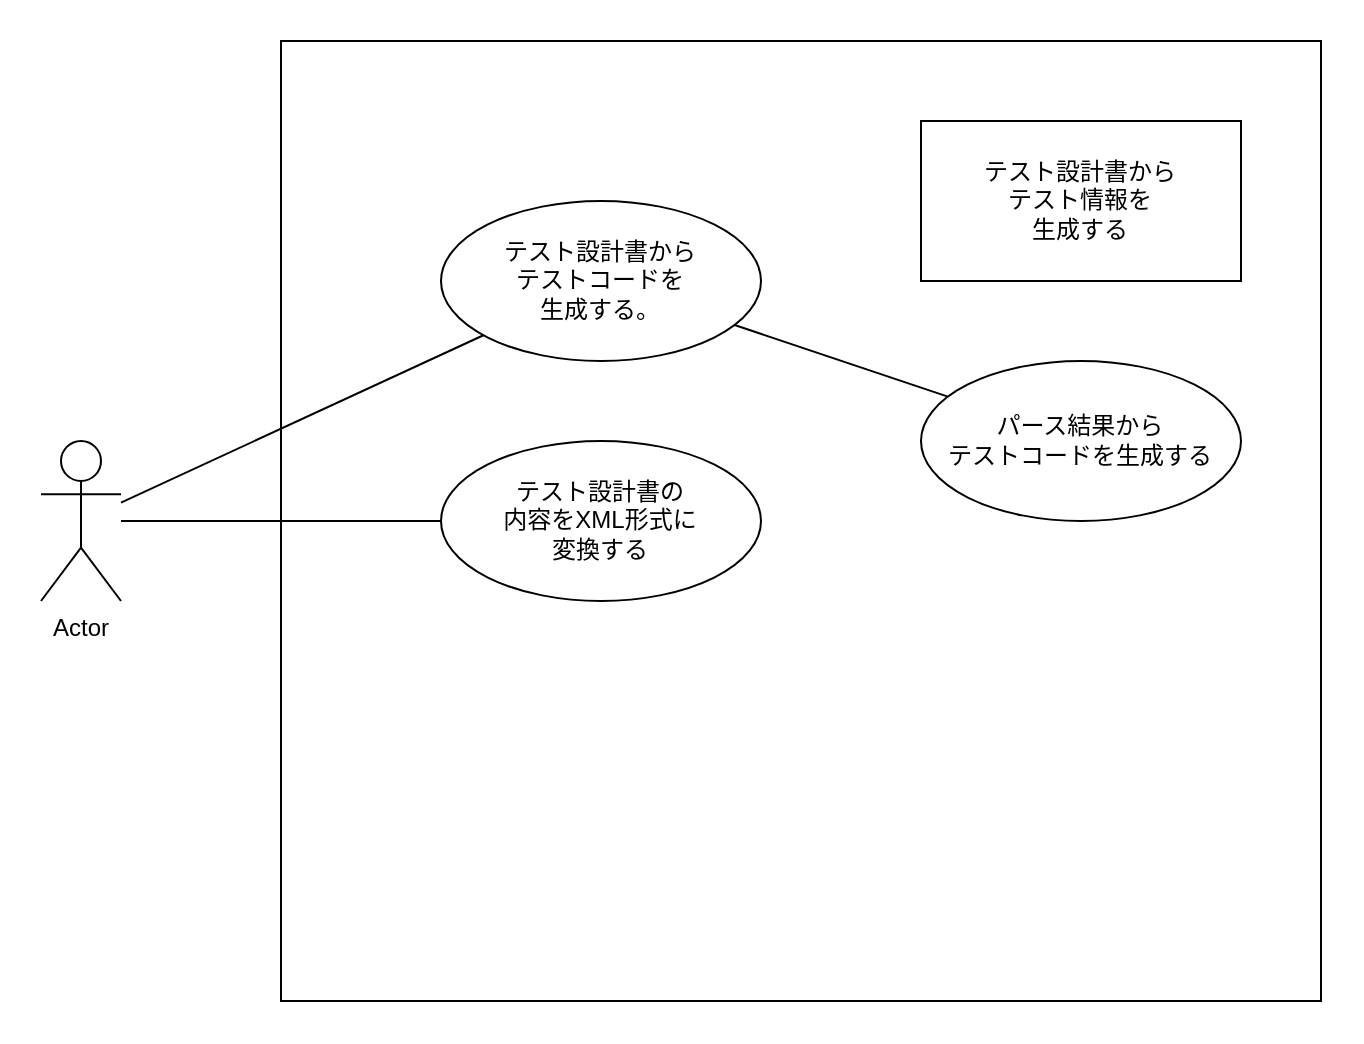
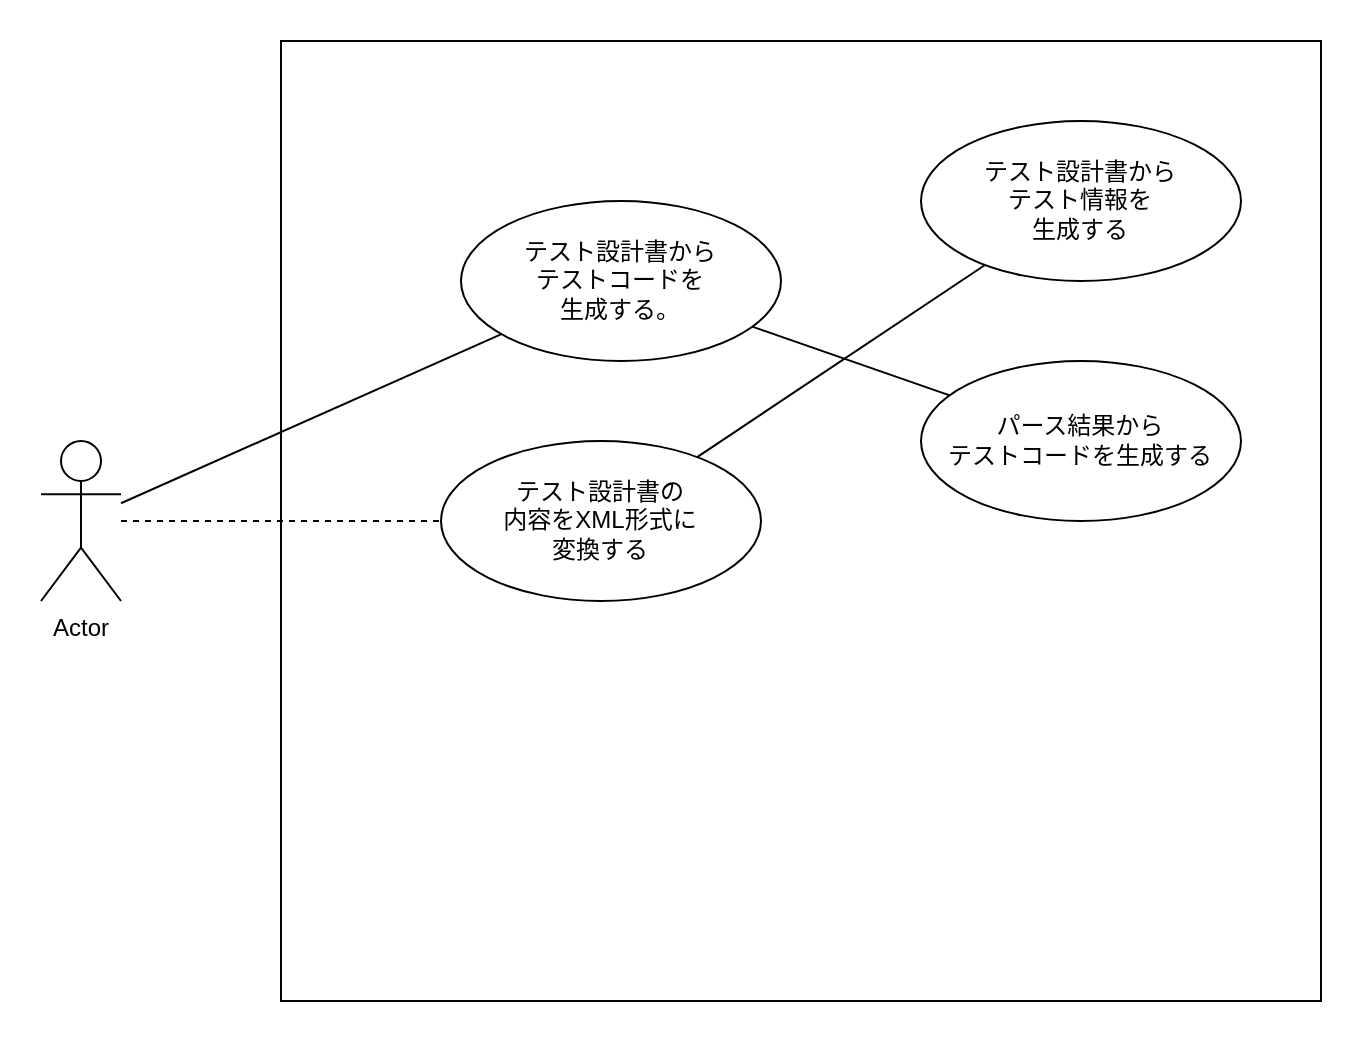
node "テスト設計書から テスト情報を 生成する": shape rectangle -> ellipse
node "テスト設計書から テストコードを 生成する。": moved (601, 281) -> (621, 281)
edge "テスト設計書から テスト情報を 生成する" -- "テスト設計書の 内容をXML形式に 変換する": added
edge "Actor" -- "テスト設計書の 内容をXML形式に 変換する": style solid -> dashed
